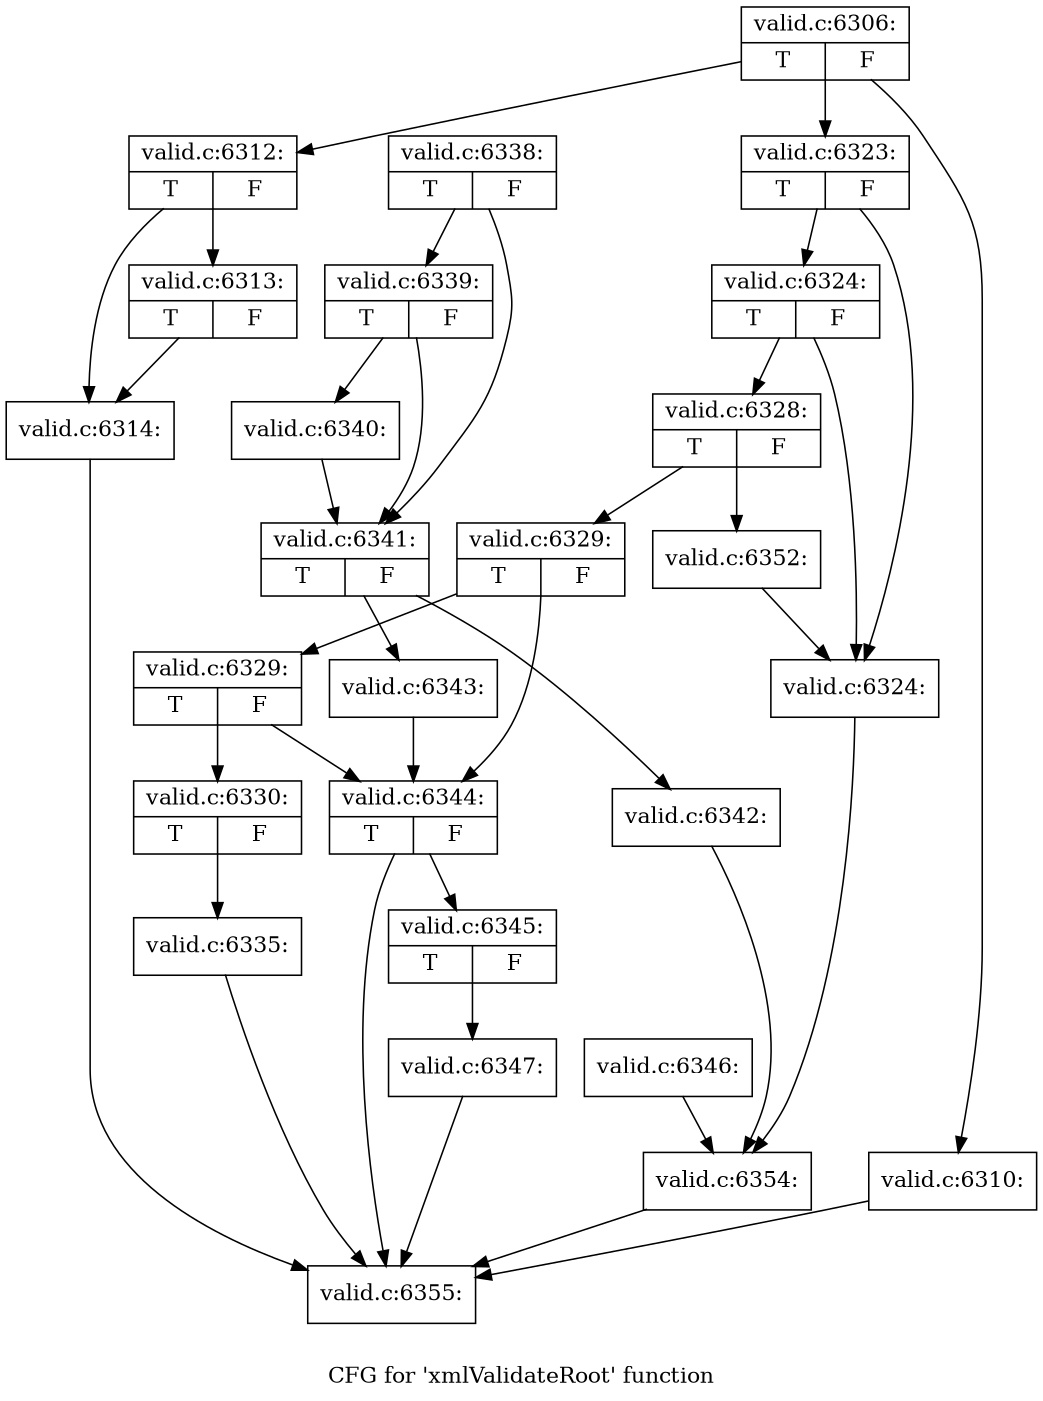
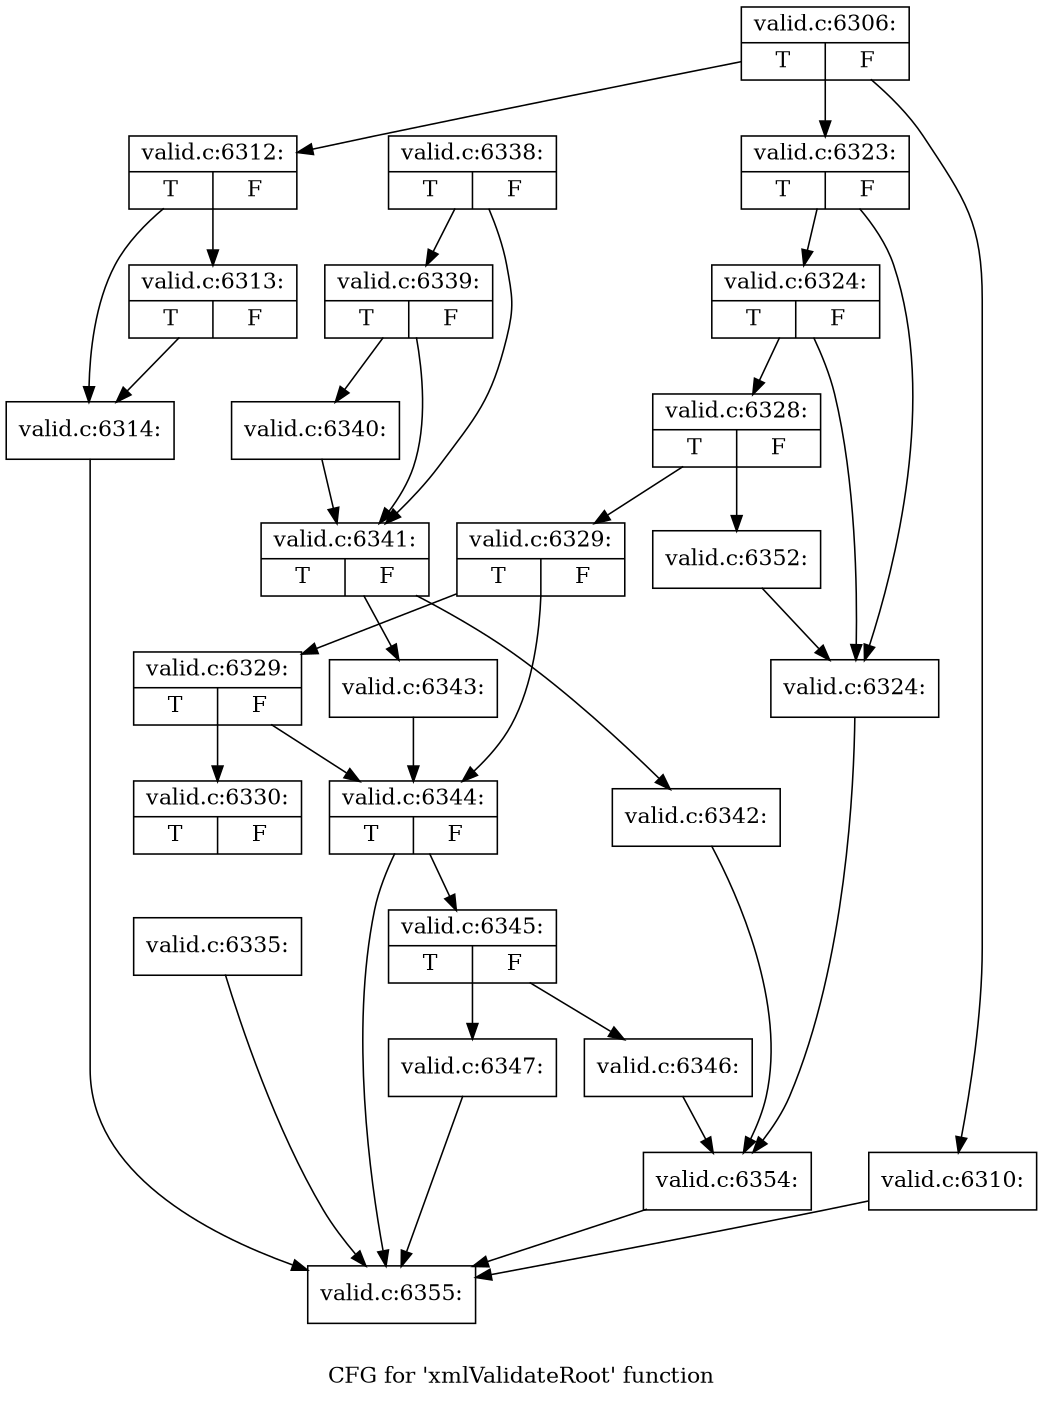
edge "valid.c:6330:" -> "valid.c:6335:": removed
edge "valid.c:6345:" -> "valid.c:6346:": added
